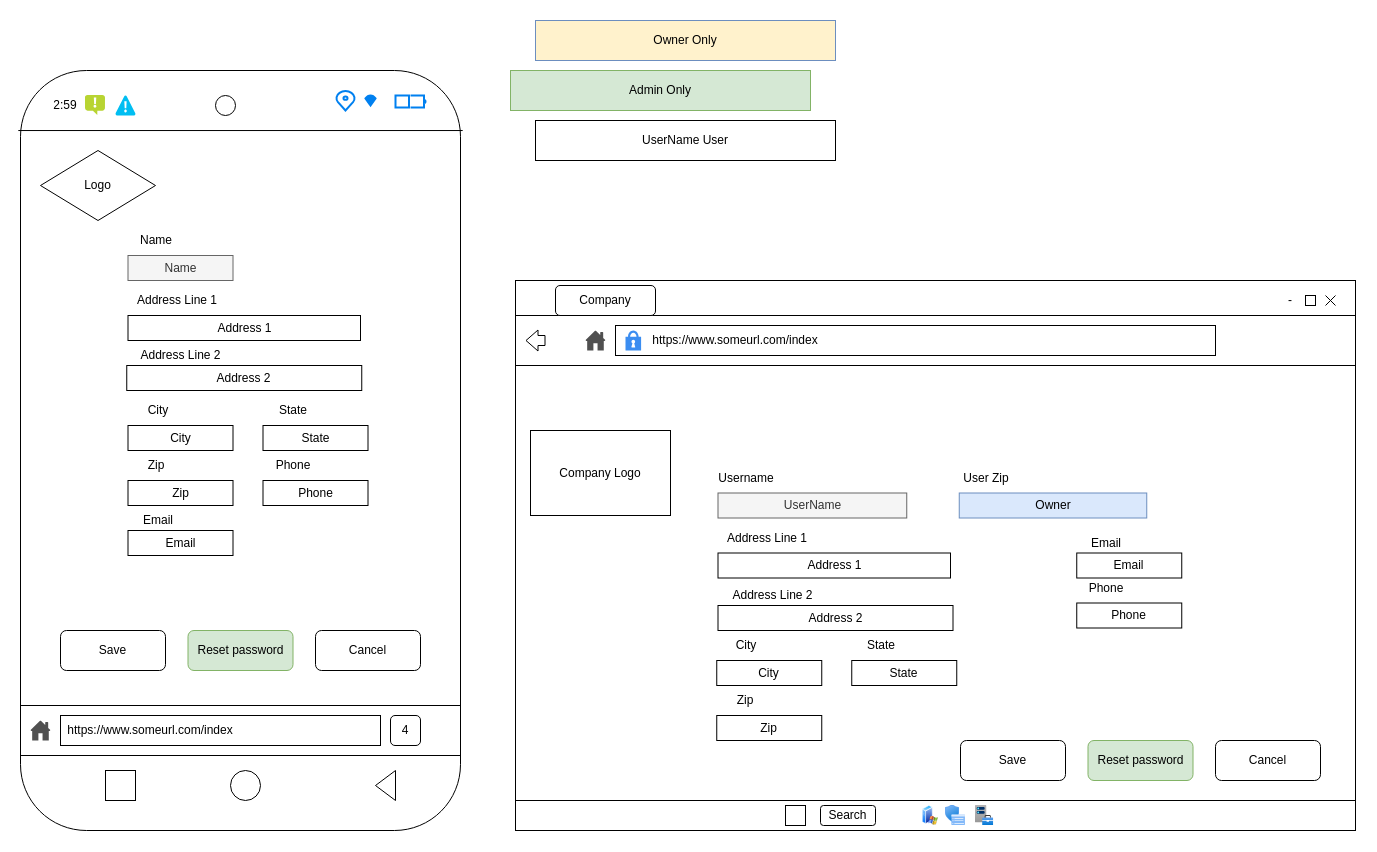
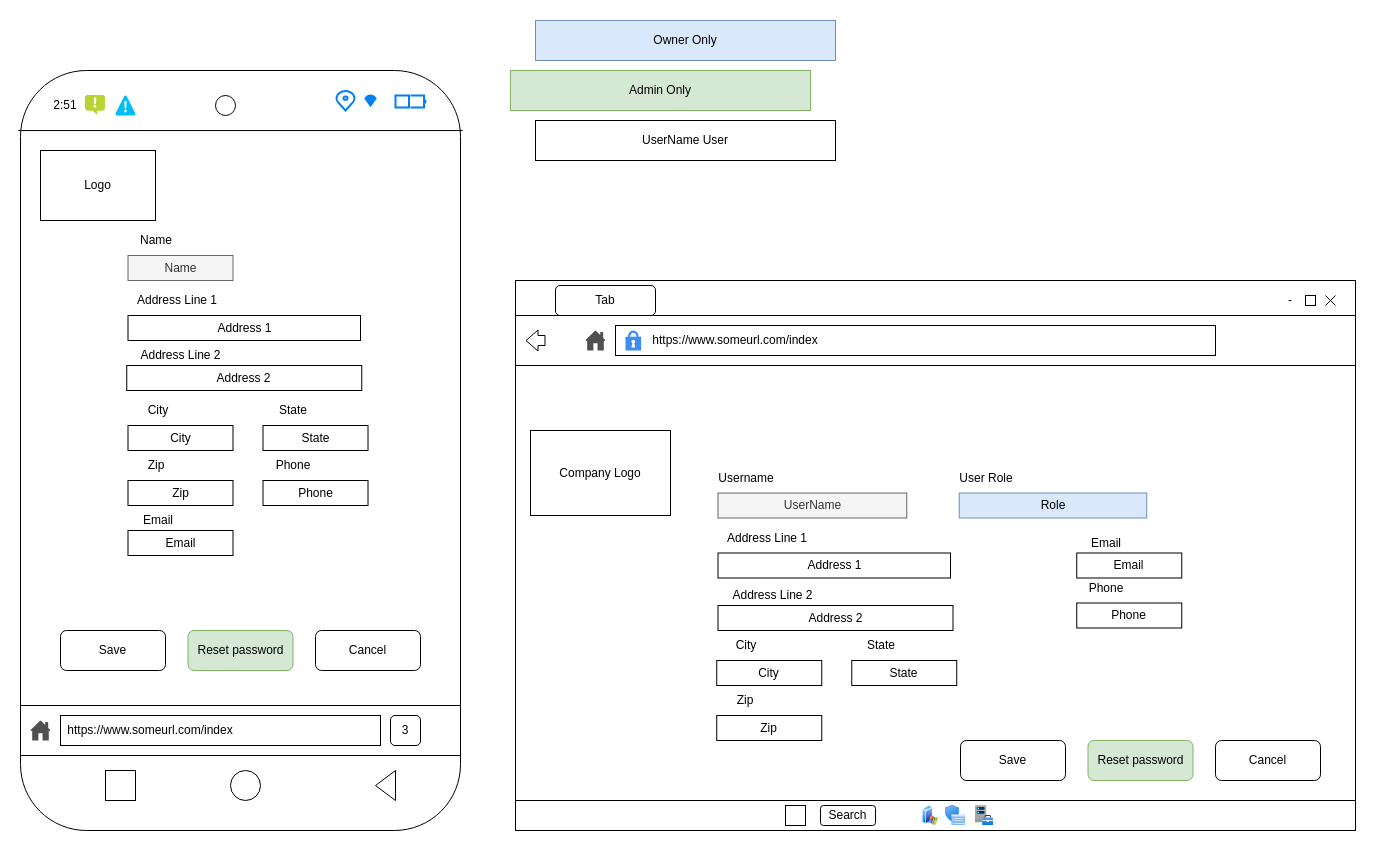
node "Owner Only": fillcolor #fff2cc -> #dae8fc
node "2:59": label "2:59" -> "2:51"
node "Logo": shape diamond -> rectangle
node "Company": label "Company" -> "Tab"
node "User Zip": label "User Zip" -> "User Role"
node "Owner": label "Owner" -> "Role"
node "4": label "4" -> "3"
